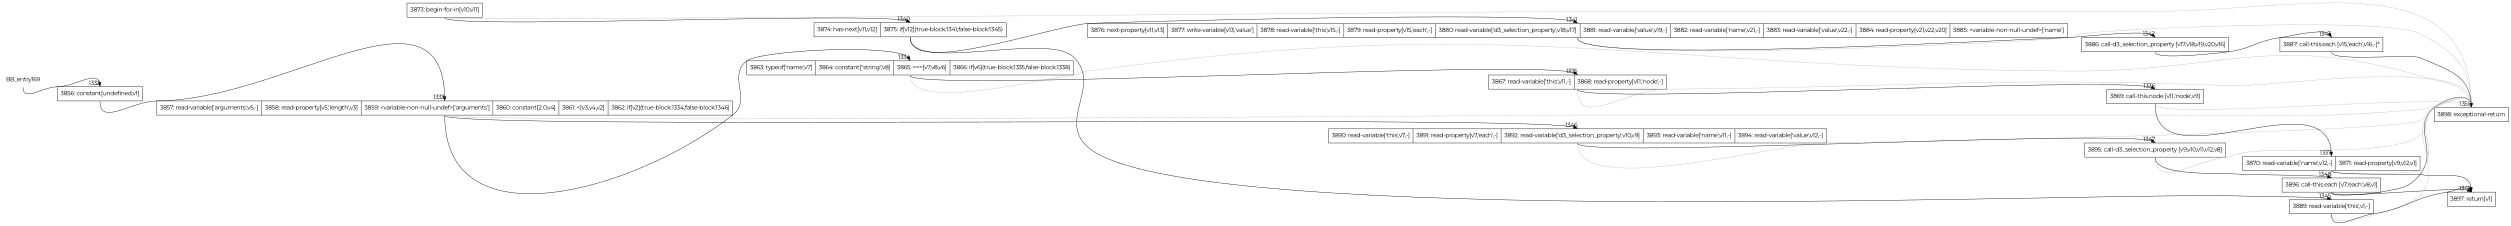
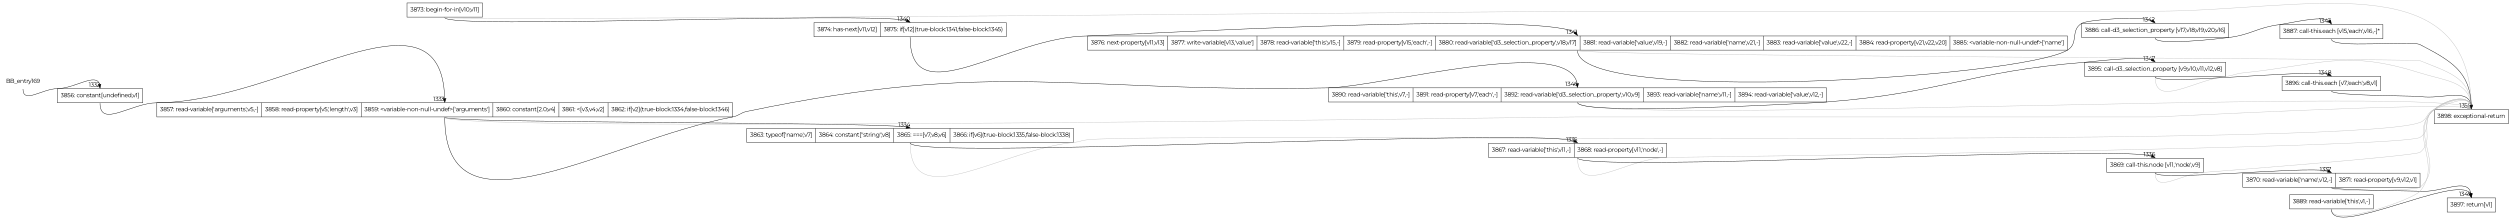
edge "3896: call-this.each [v7,'each',v8,v1]" -> "3897: return[v1]": removed
edge "3874: has-next[v11,v12]" -> "3889: read-variable['this',v1,-]": removed
